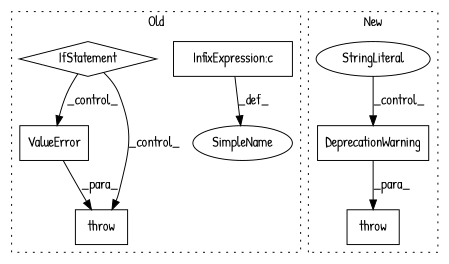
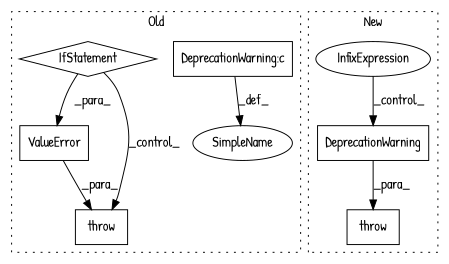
node "InfixExpression:c": label "InfixExpression:c" -> "DeprecationWarning:c"
node "StringLiteral": label "StringLiteral" -> "InfixExpression"
edge "IfStatement" -> "ValueError": label "_control_" -> "_para_"
